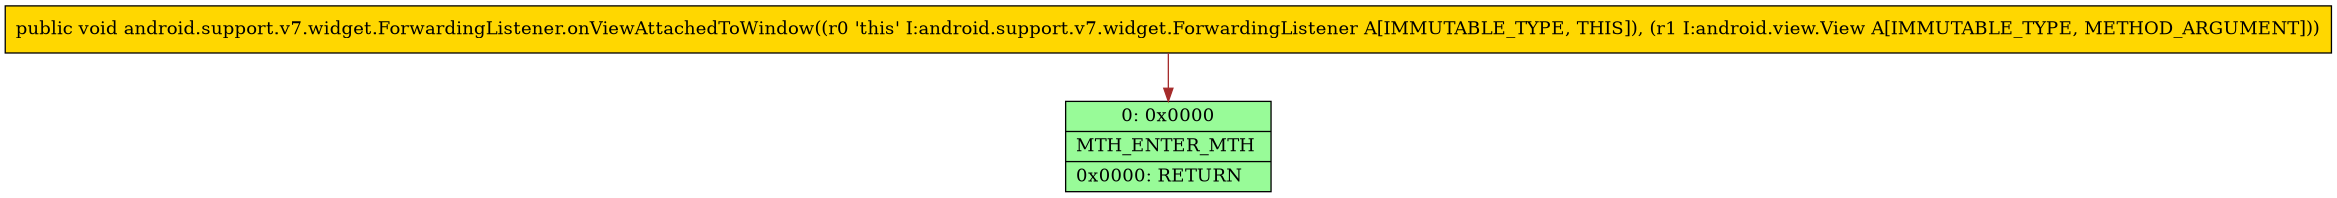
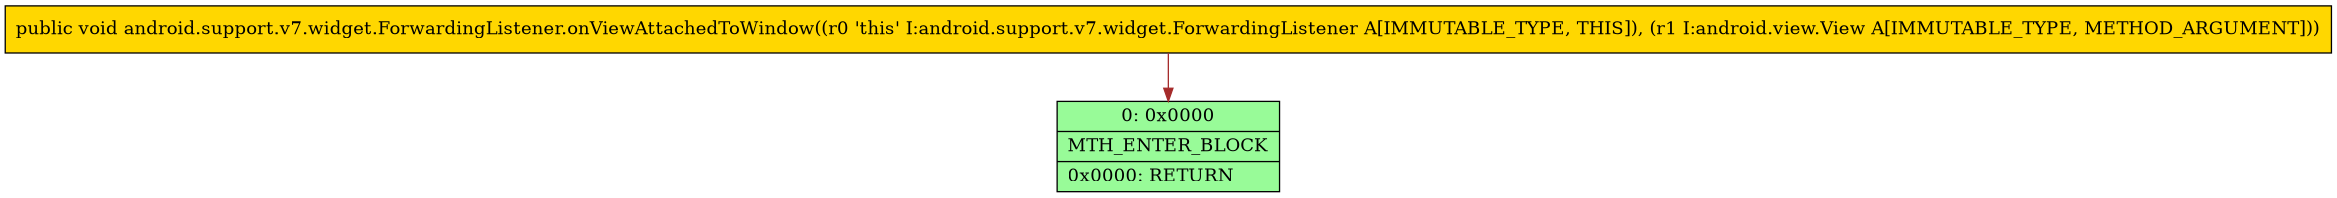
node "0: 0x0000": text "MTH_ENTER_MTH" -> "MTH_ENTER_BLOCK"
